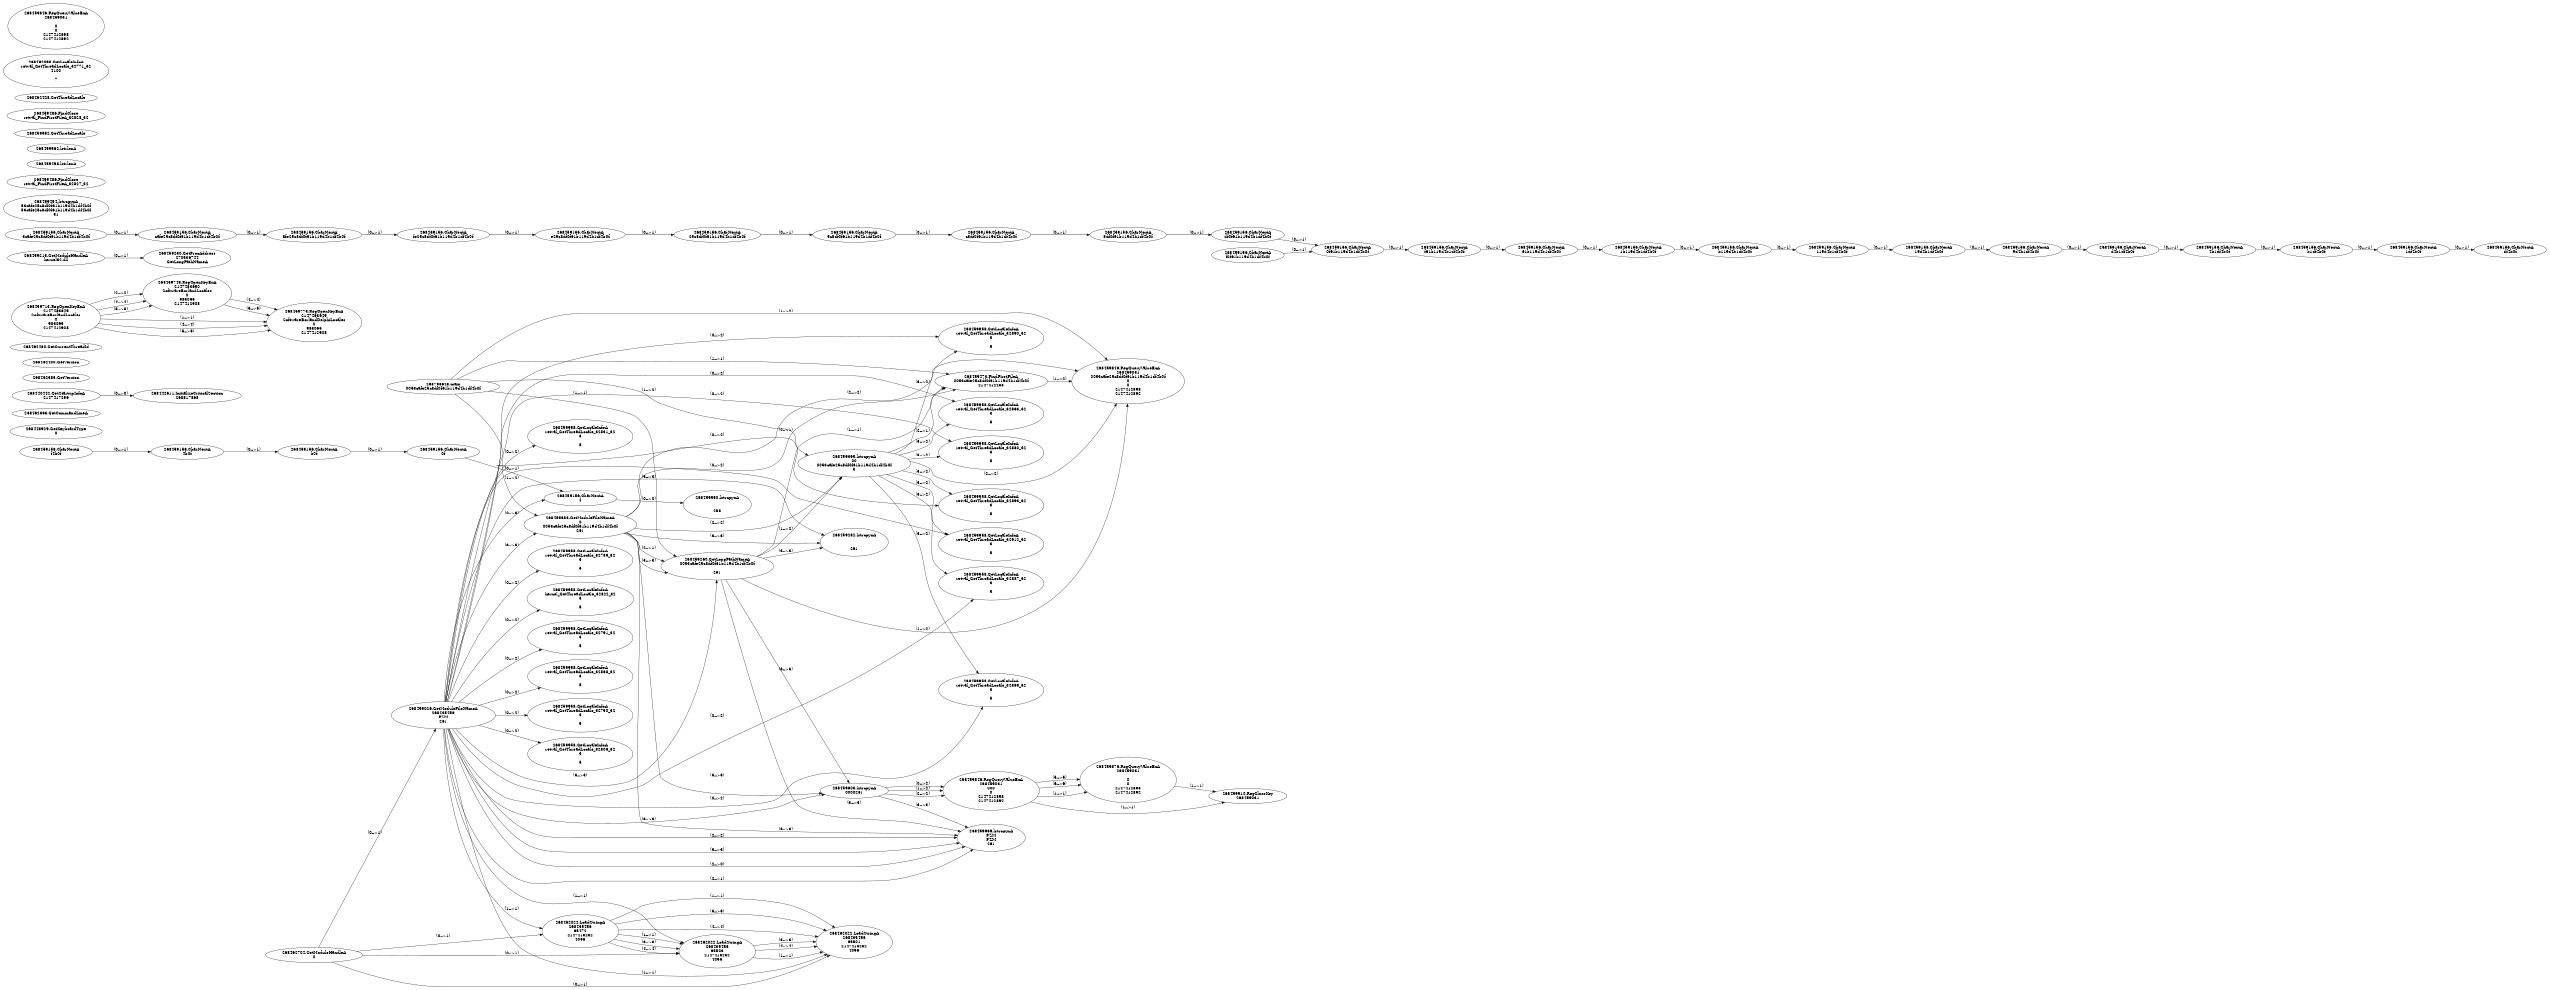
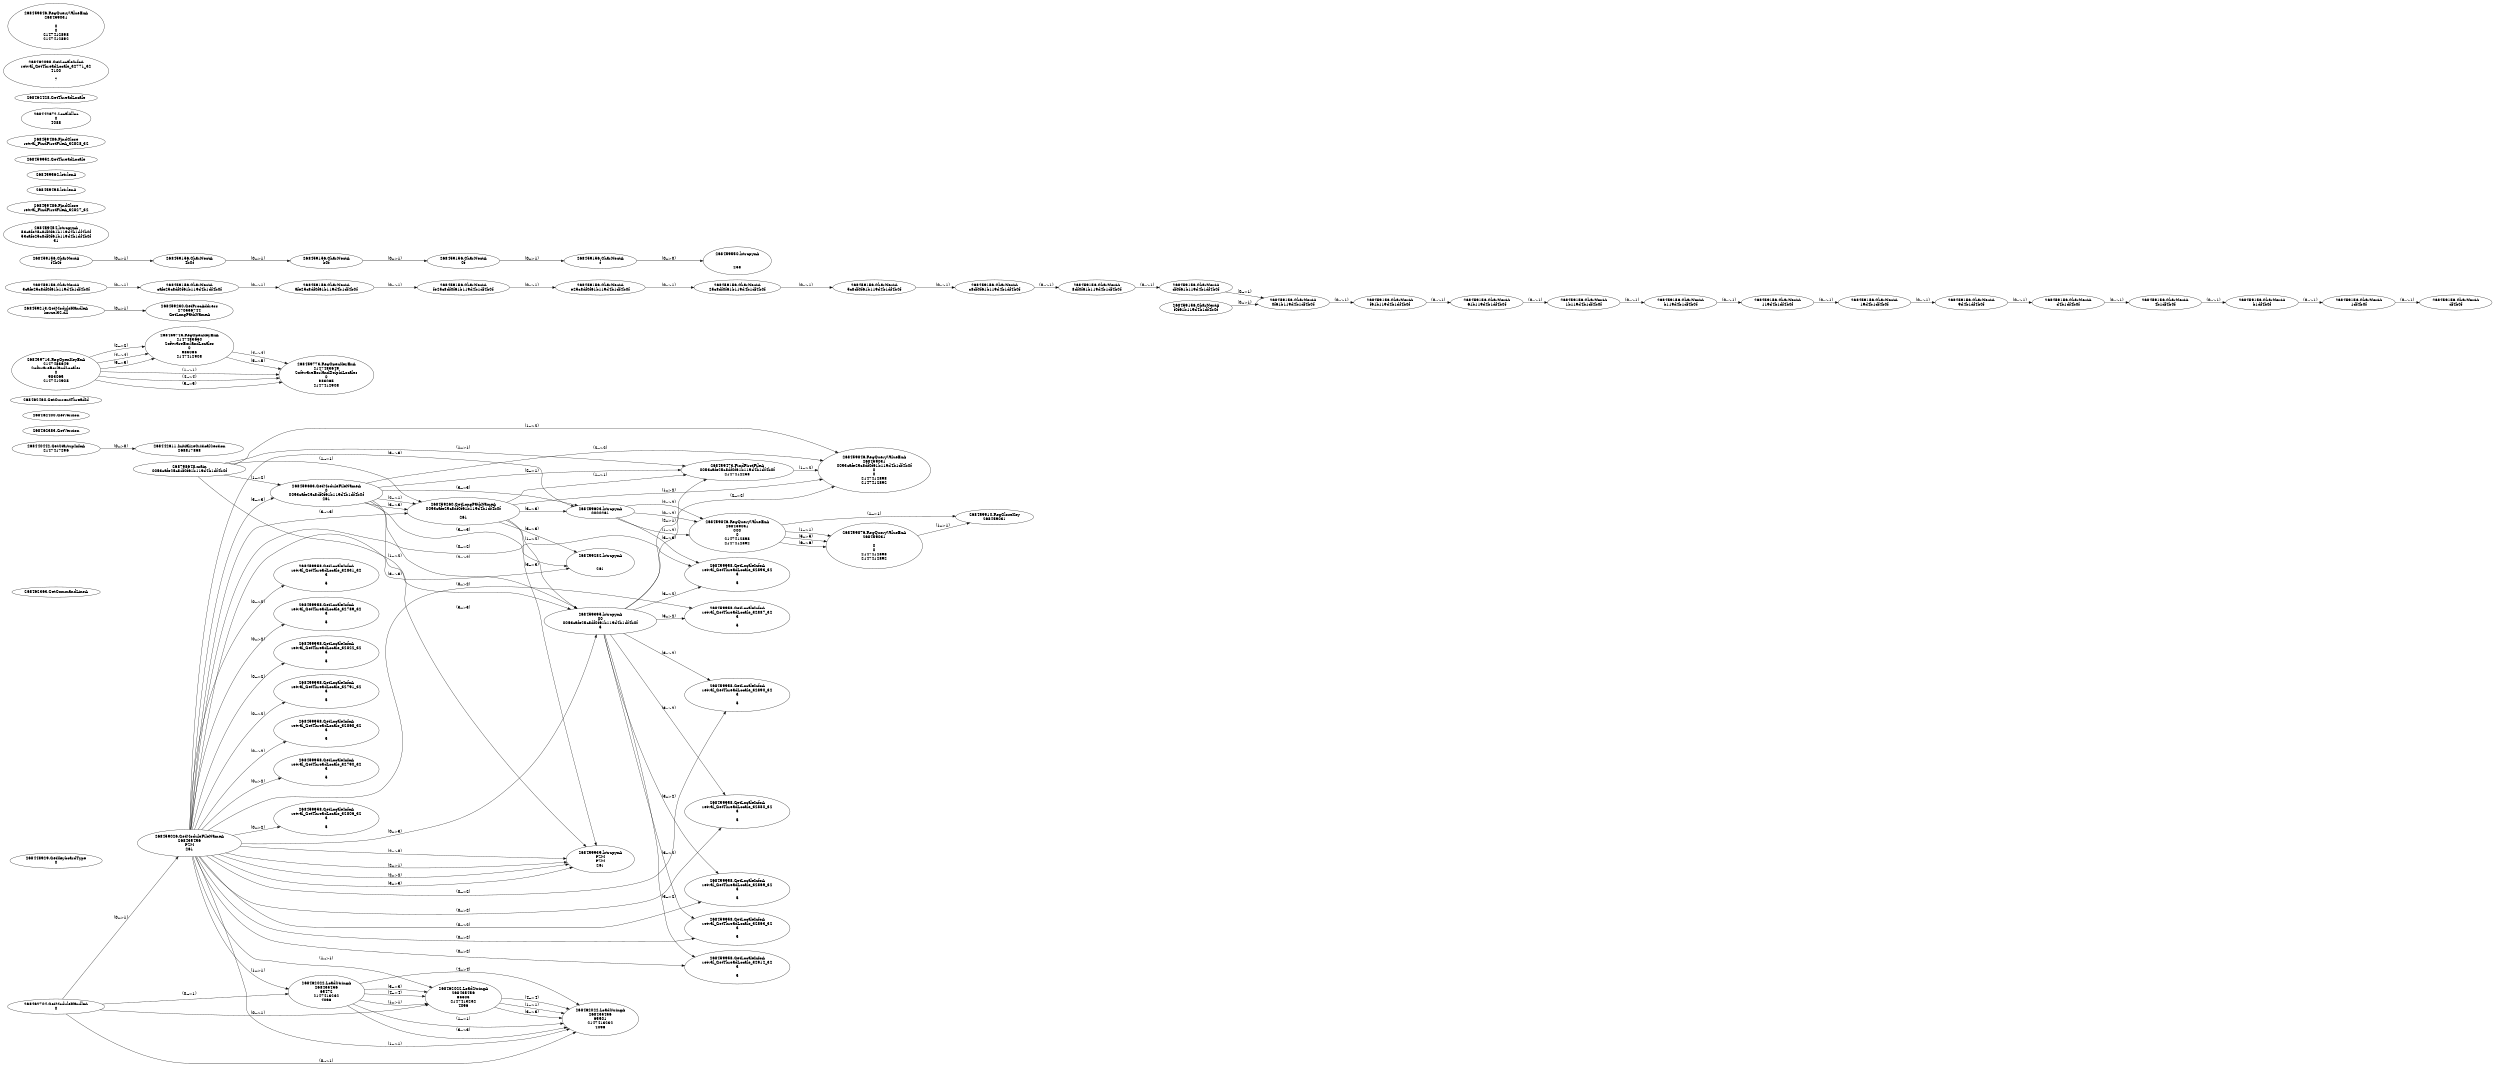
node "268442672.LocalAlloc 0 4088": added
edge "268459026.GetModuleFileNameA 268435456 PZM 261" -> "268459156.CharNextA f": now "268459026.GetModuleFileNameA 268435456 PZM 261" -> "268459395.lstrcpynA 00 0053cafe25c8df0f61b119d4b1df4b0f 3"
node "268459958.GetLocaleInfoA kernel_GetThreadLocale_32822_32 3 5": label "268459958.GetLocaleInfoA kernel_GetThreadLocale_32822_32 3 5" -> "268459958.GetLocaleInfoA retval_GetThreadLocale_32822_32 3 5"
edge "268459603.lstrcpynA 0000261" -> "268459939.lstrcpynA PZM PZM 261": now "268459603.lstrcpynA 0000261" -> "268459958.GetLocaleInfoA retval_GetThreadLocale_32893_32 3 5"
